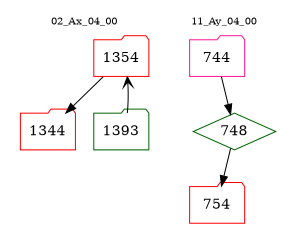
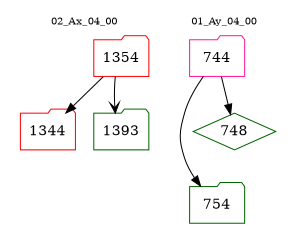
cluster "11_Ay_04_00": label "11_Ay_04_00" -> "01_Ay_04_00"
edge "1393" -> "1354": reversed
edge "748" -> "754": now "744" -> "754"
node "754": color red -> darkgreen
